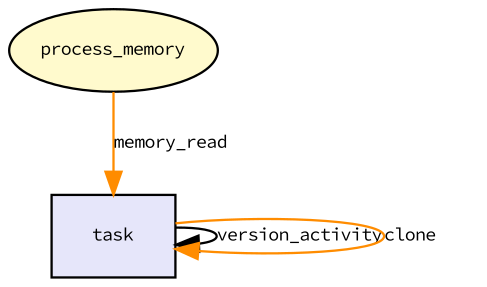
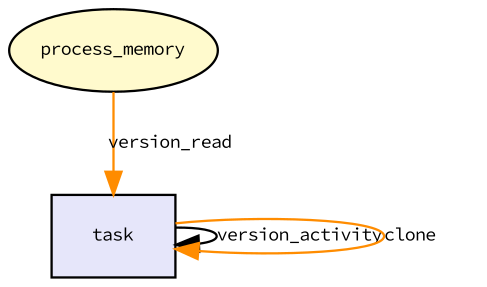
edge "process_memory" -> "task": label "memory_read" -> "version_read"
